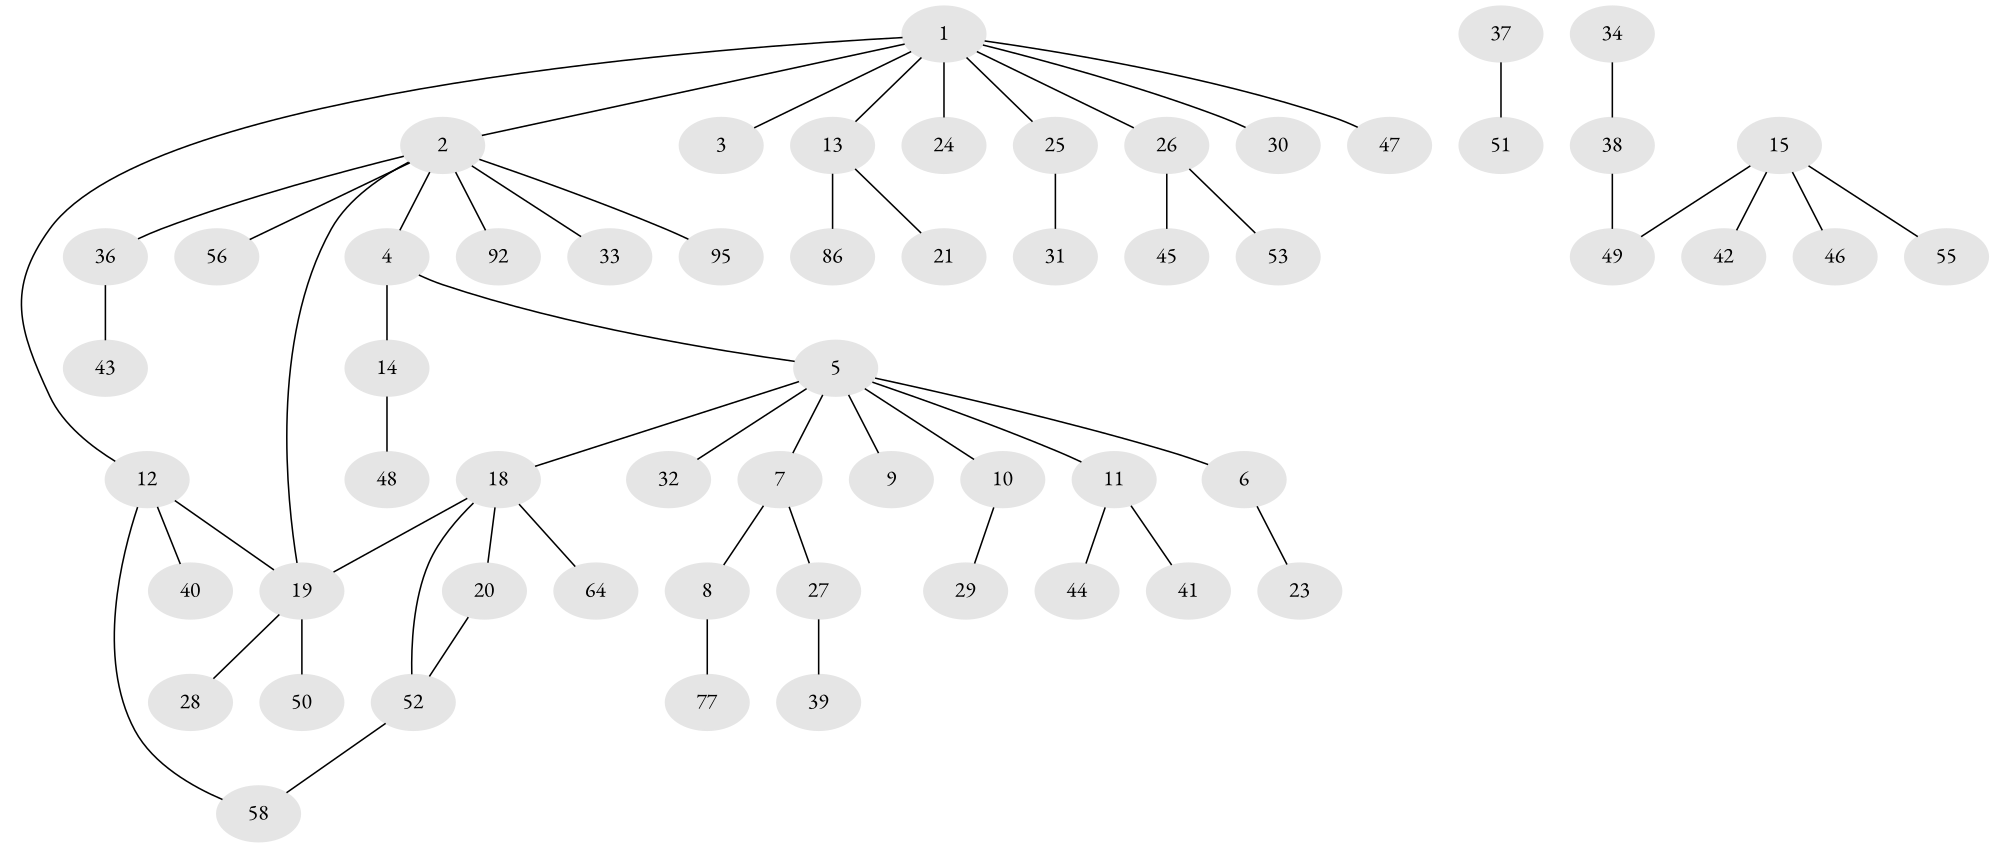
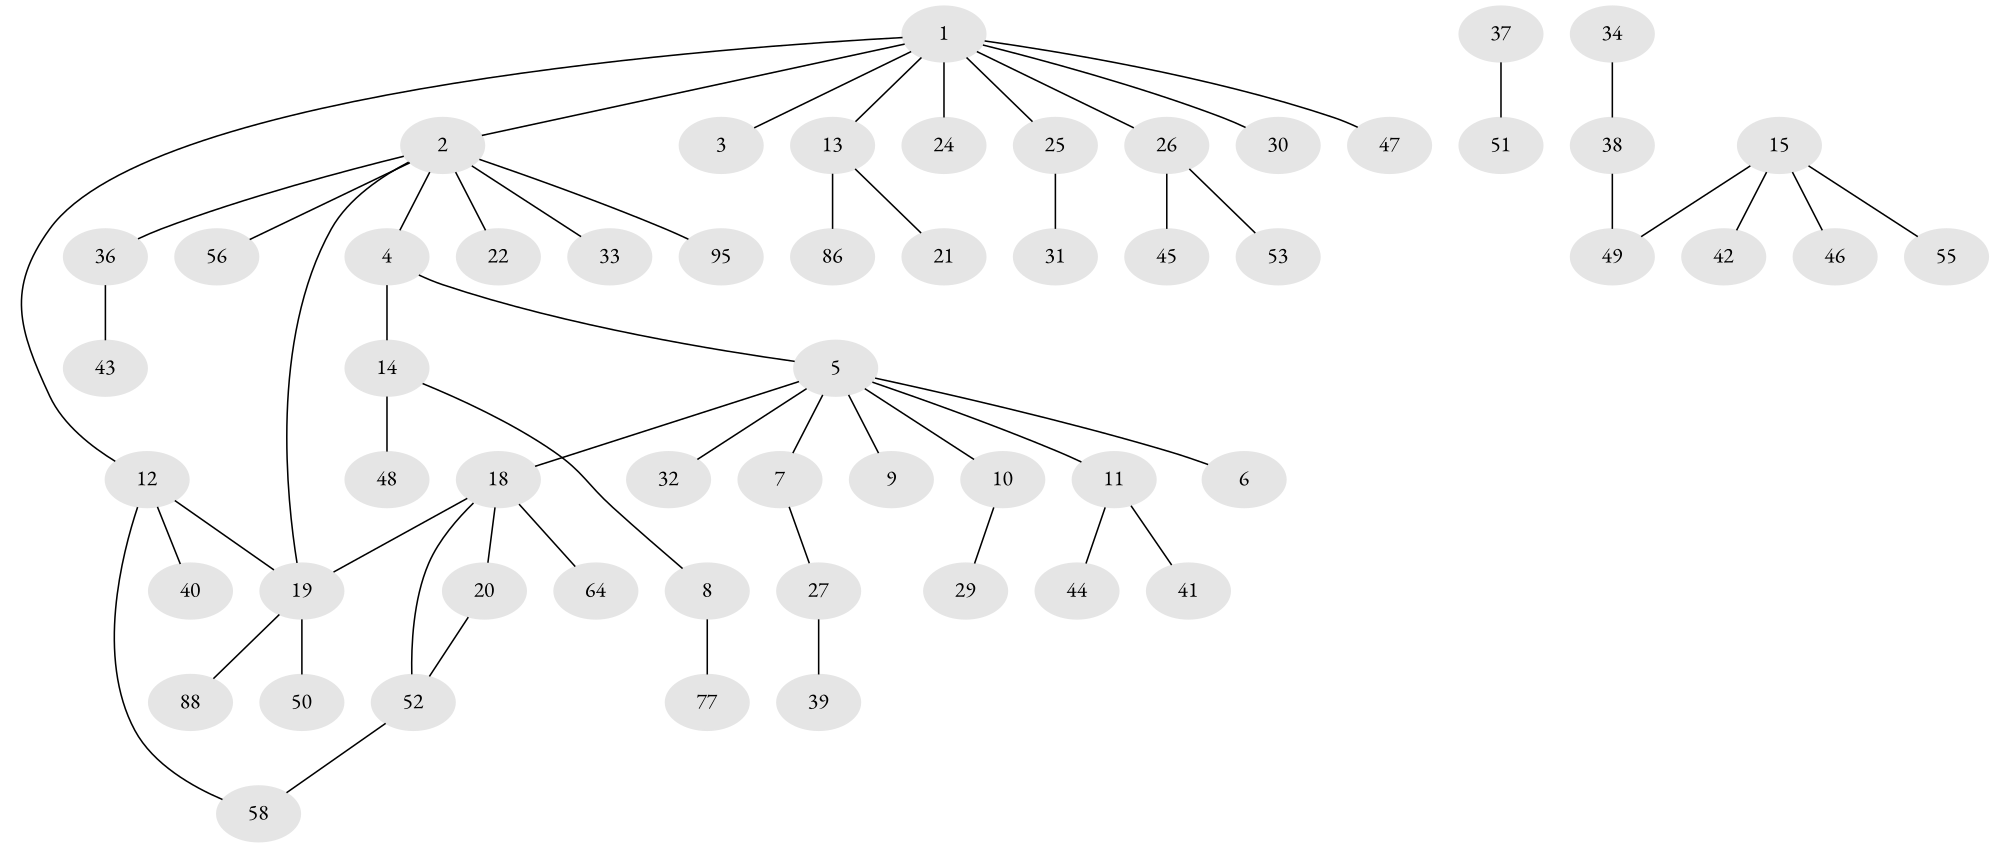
node "92": label "92" -> "22"
edge "7" -- "8": now "14" -- "8"
node "23": removed
node "28": label "28" -> "88"
